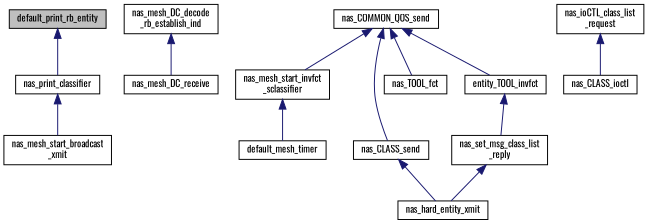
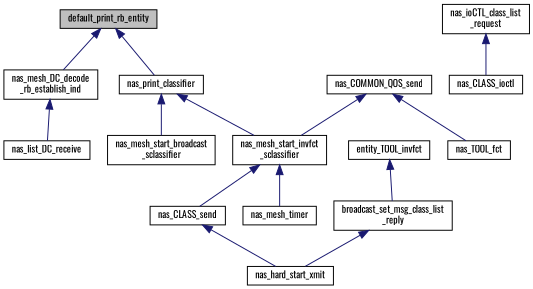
edge "nas_mesh_DC_decode _rb_establish_ind" -> "default_print_rb_entity": added
edge "entity_TOOL_invfct" -> "nas_COMMON_QOS_send": removed
node "nas_mesh_DC_receive": label "nas_mesh_DC_receive" -> "nas_list_DC_receive"
edge "nas_CLASS_send" -> "nas_COMMON_QOS_send": now "nas_CLASS_send" -> "nas_mesh_start_invfct _sclassifier"
edge "nas_mesh_start_invfct _sclassifier" -> "nas_print_classifier": added
node "nas_mesh_start_broadcast _xmit": label "nas_mesh_start_broadcast _xmit" -> "nas_mesh_start_broadcast _sclassifier"
node "default_mesh_timer": label "default_mesh_timer" -> "nas_mesh_timer"
node "nas_set_msg_class_list _reply": label "nas_set_msg_class_list _reply" -> "broadcast_set_msg_class_list _reply"
node "nas_hard_entity_xmit": label "nas_hard_entity_xmit" -> "nas_hard_start_xmit"
